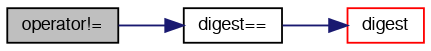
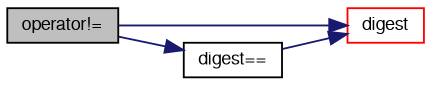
edge "operator!=" -> "digest": added
